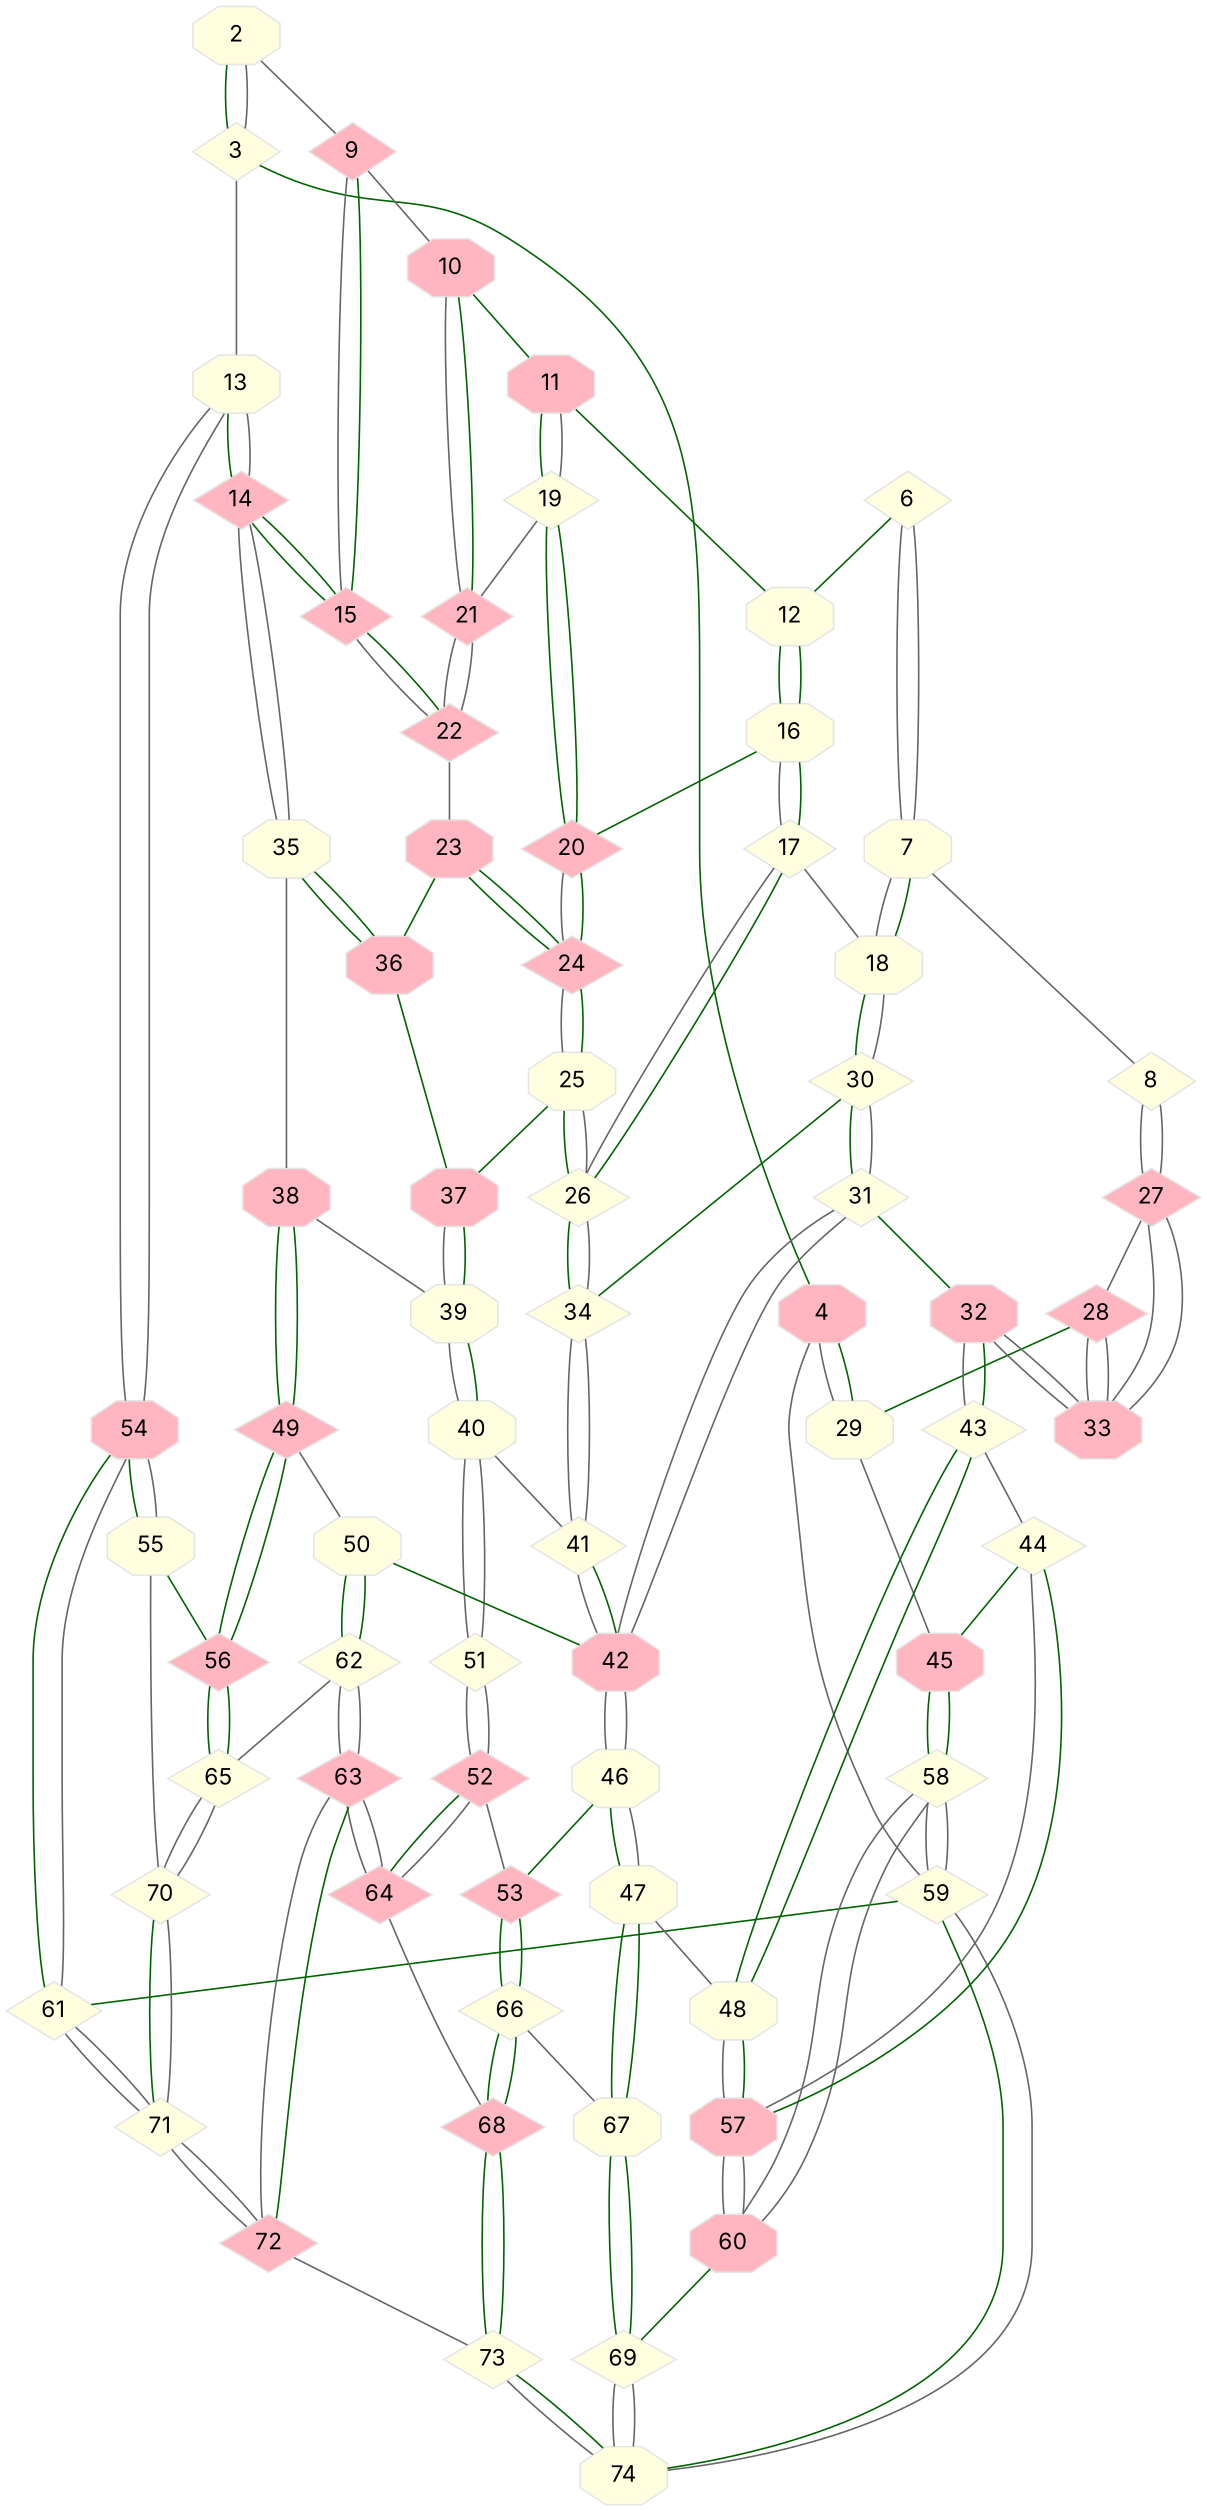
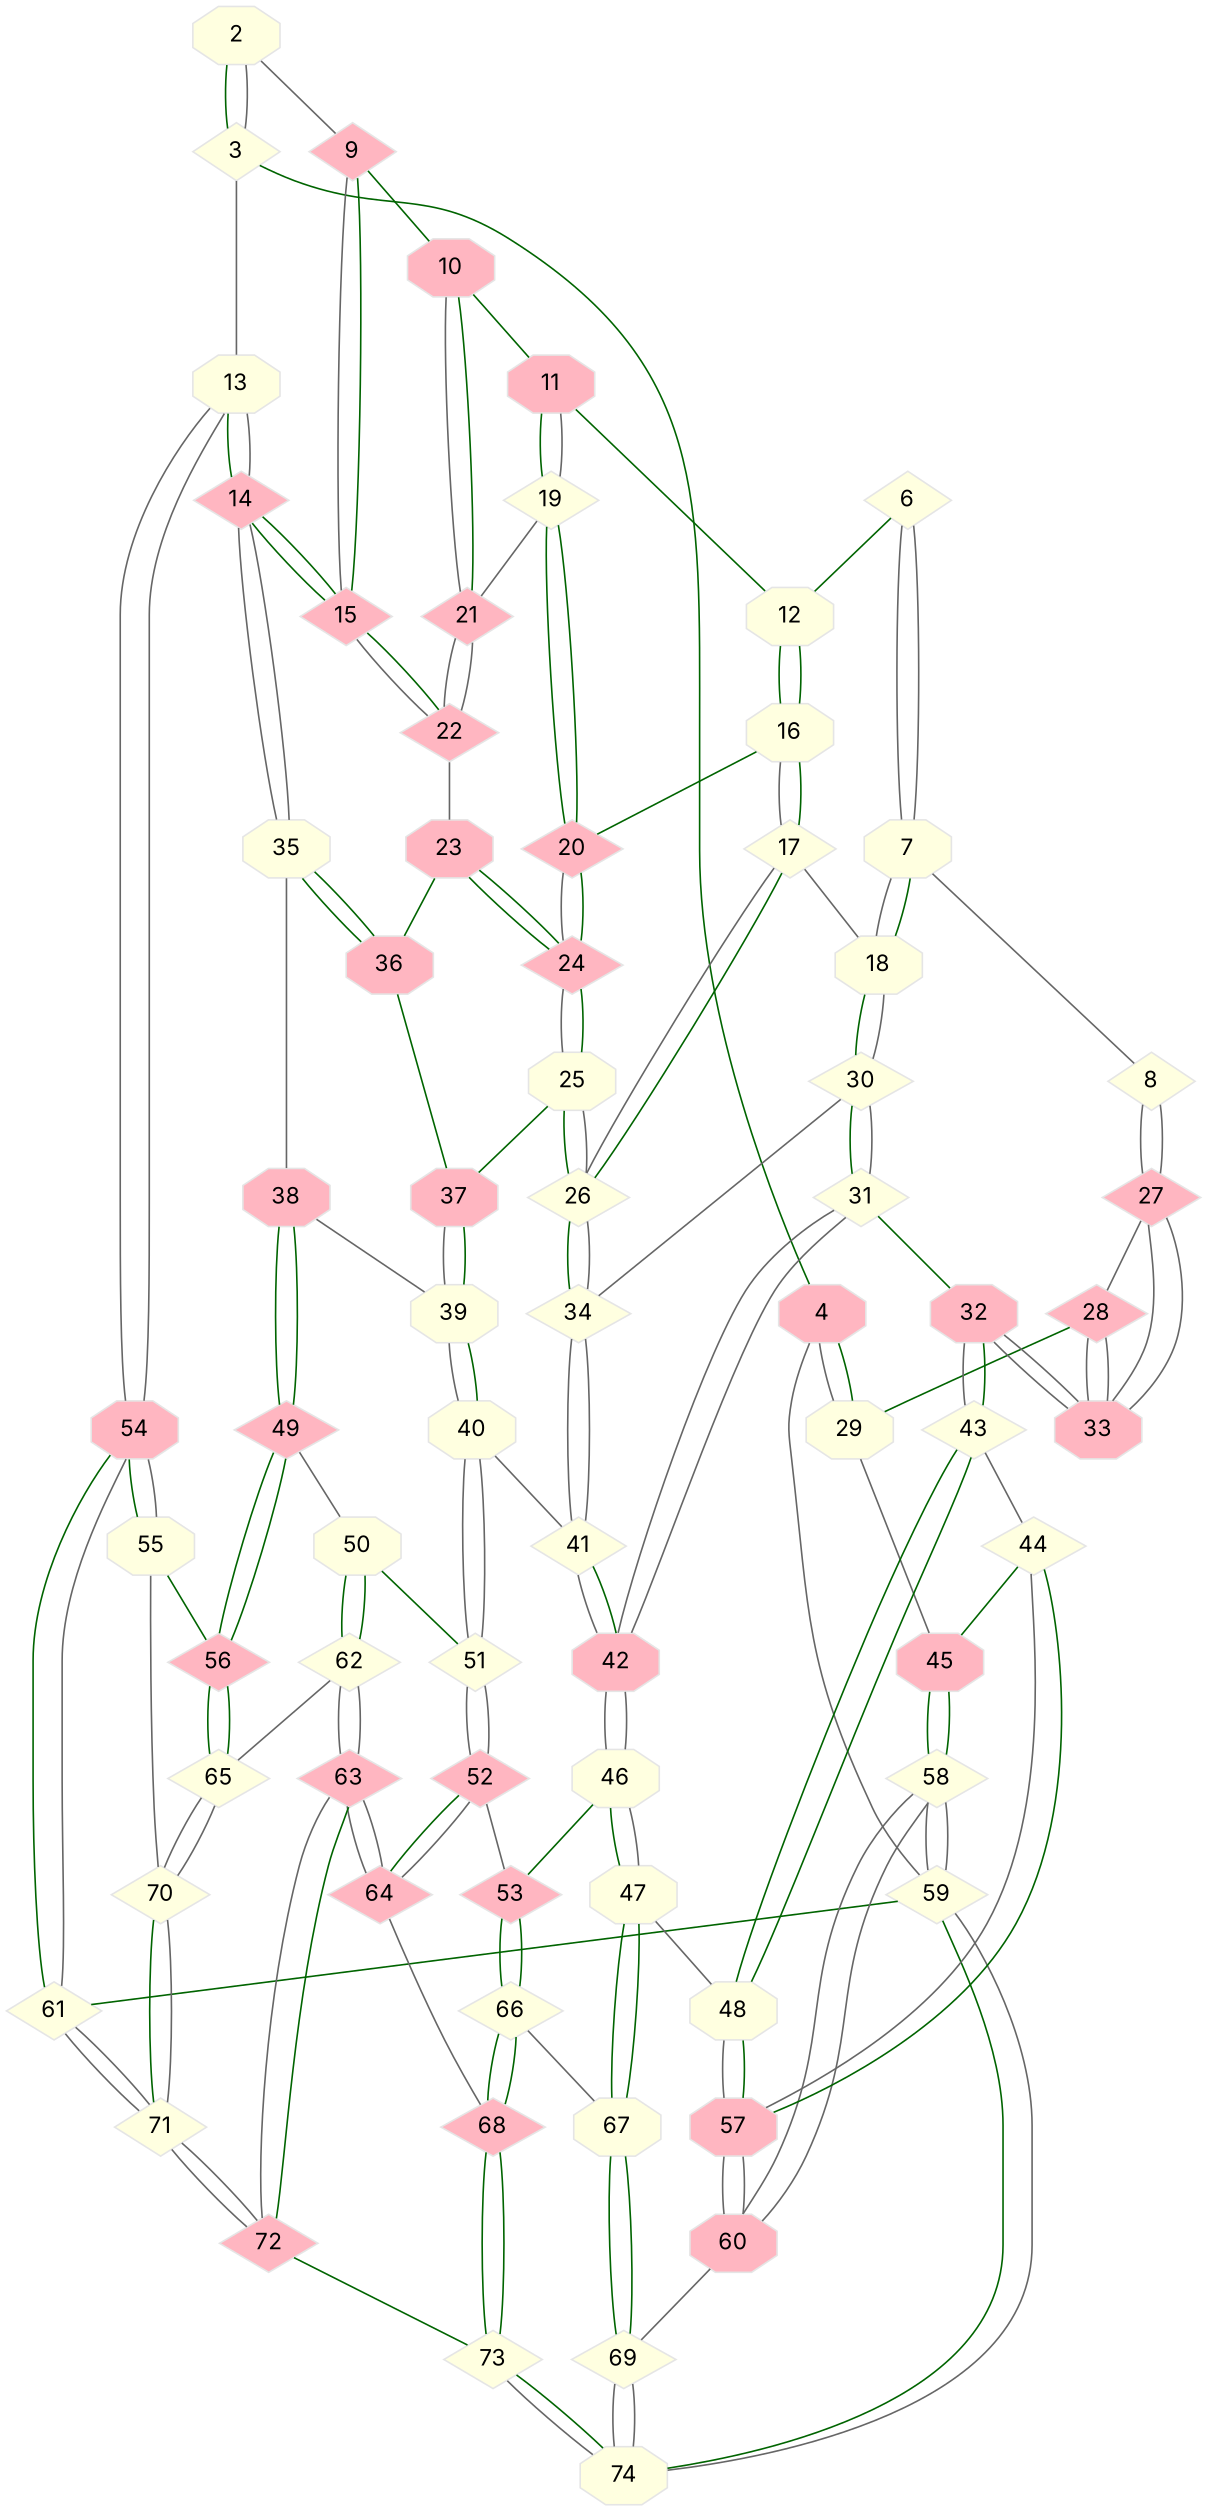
edge "9" -- "10": color gray40 -> darkgreen
edge "30" -- "34": color darkgreen -> gray40
edge "50" -- "42": now "50" -- "51"
edge "72" -- "73": color gray40 -> darkgreen
edge "60" -- "69": color darkgreen -> gray40
